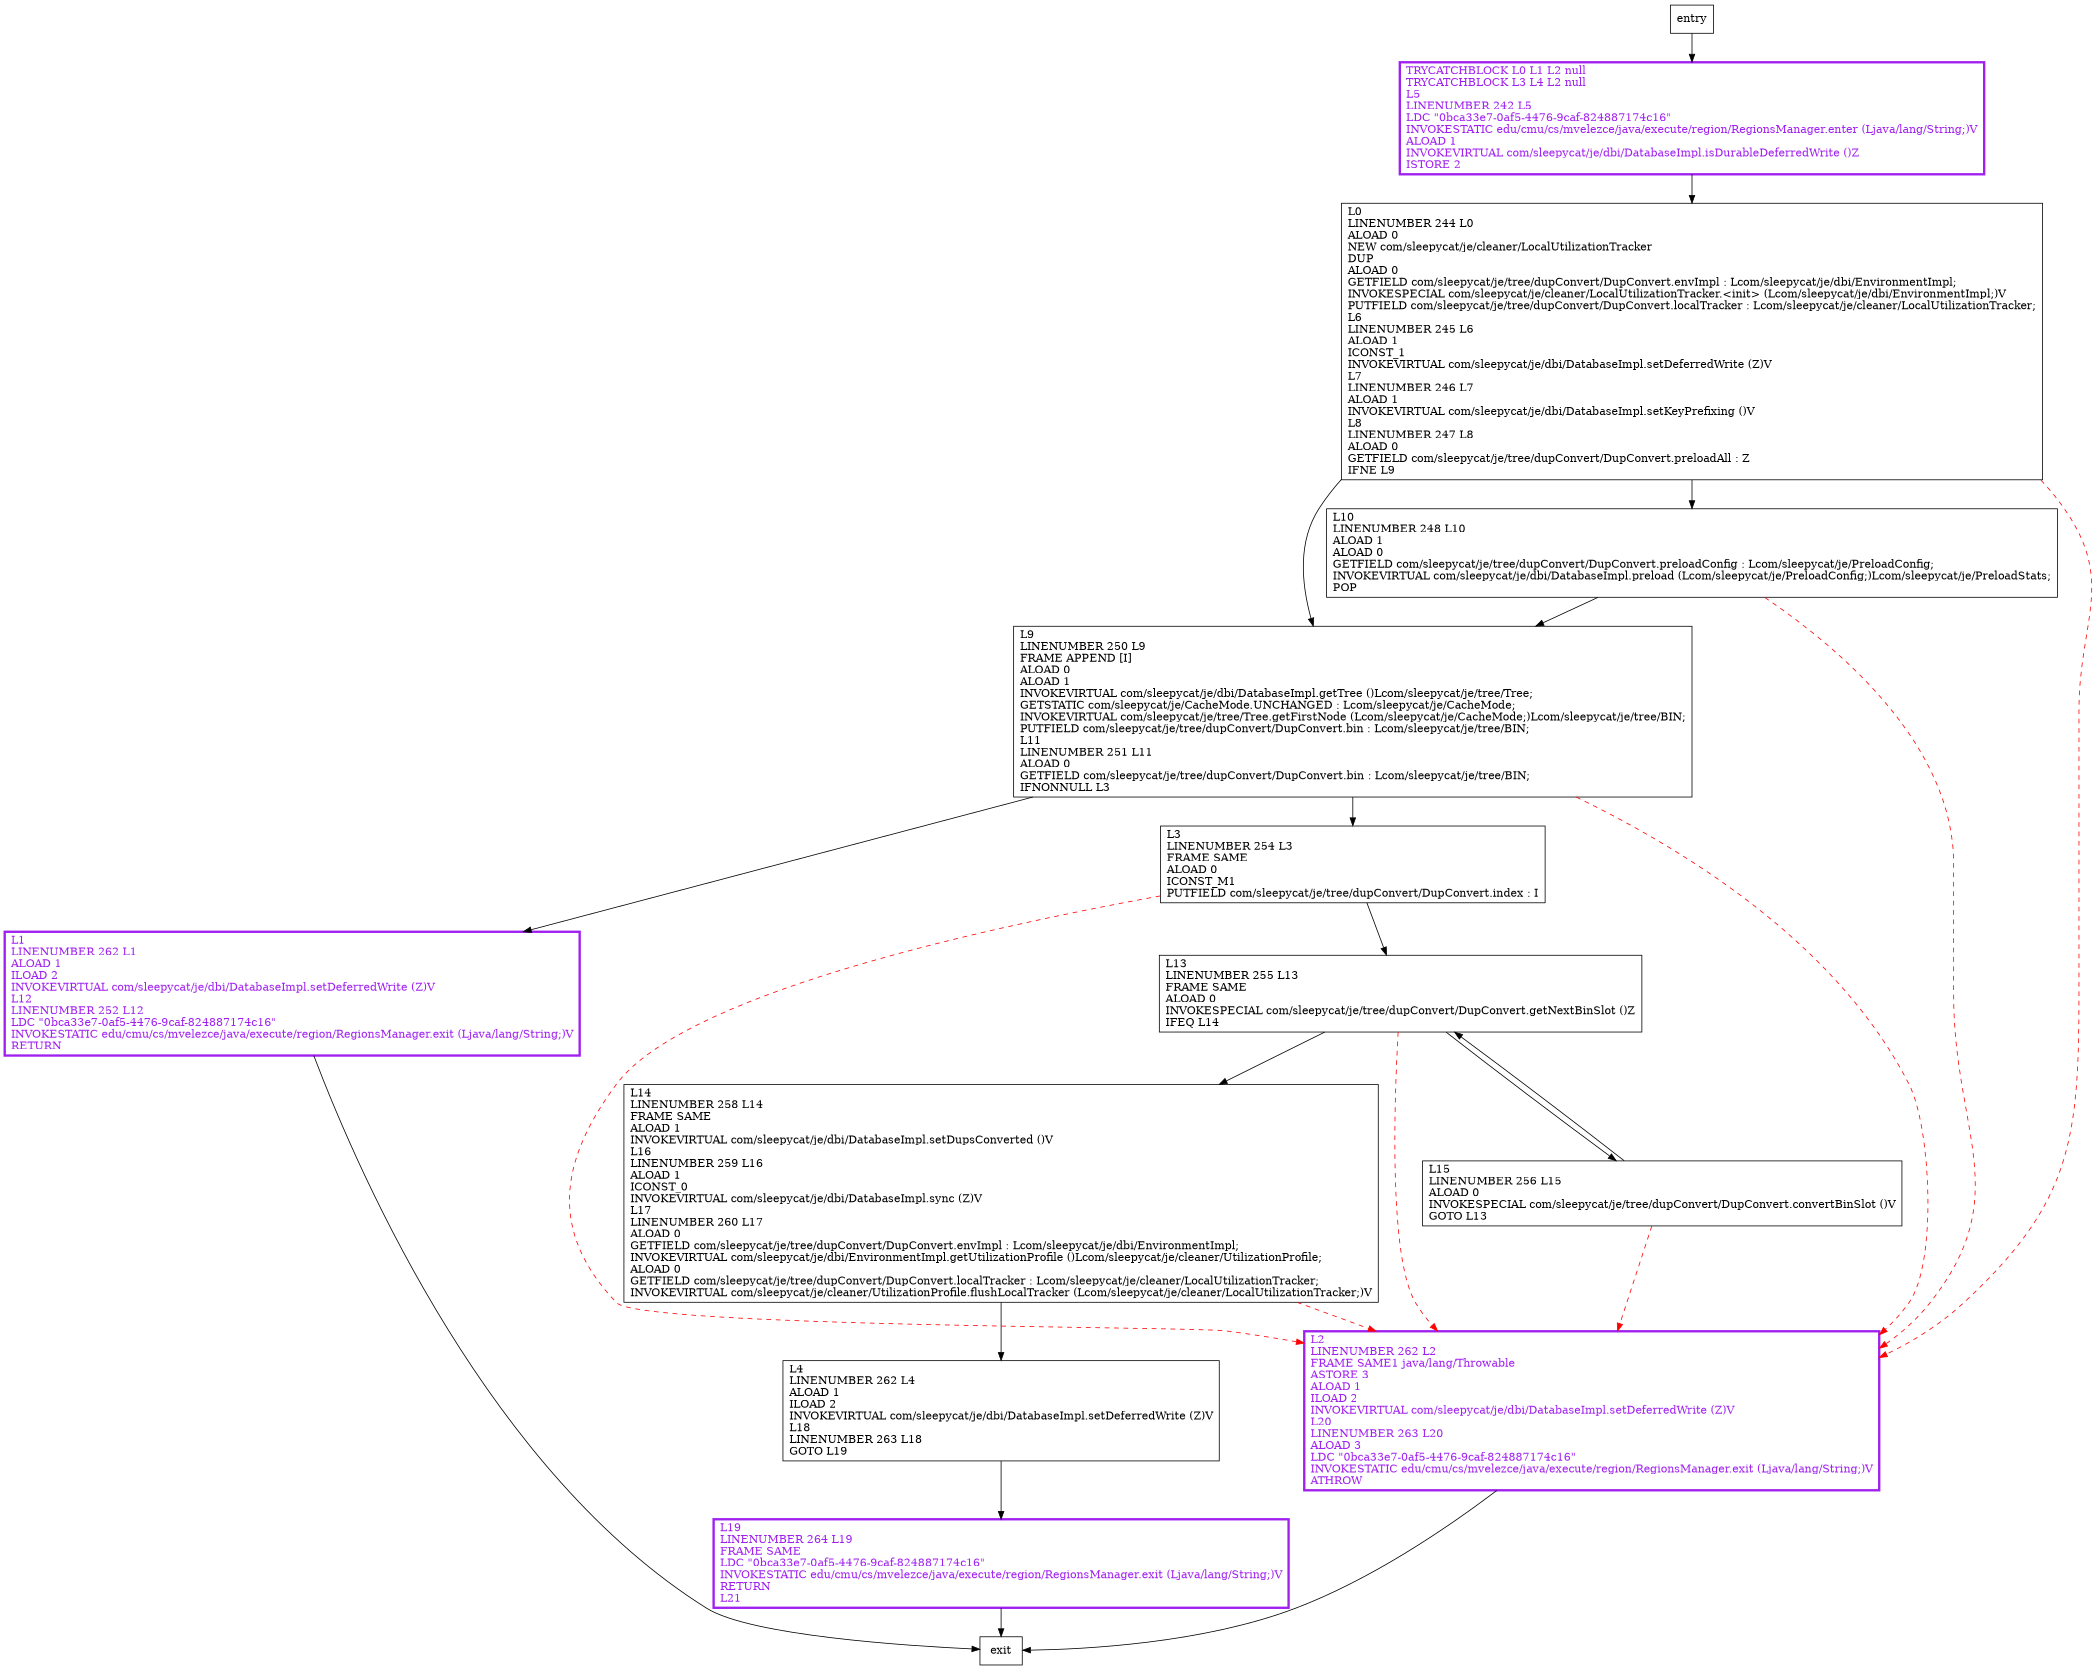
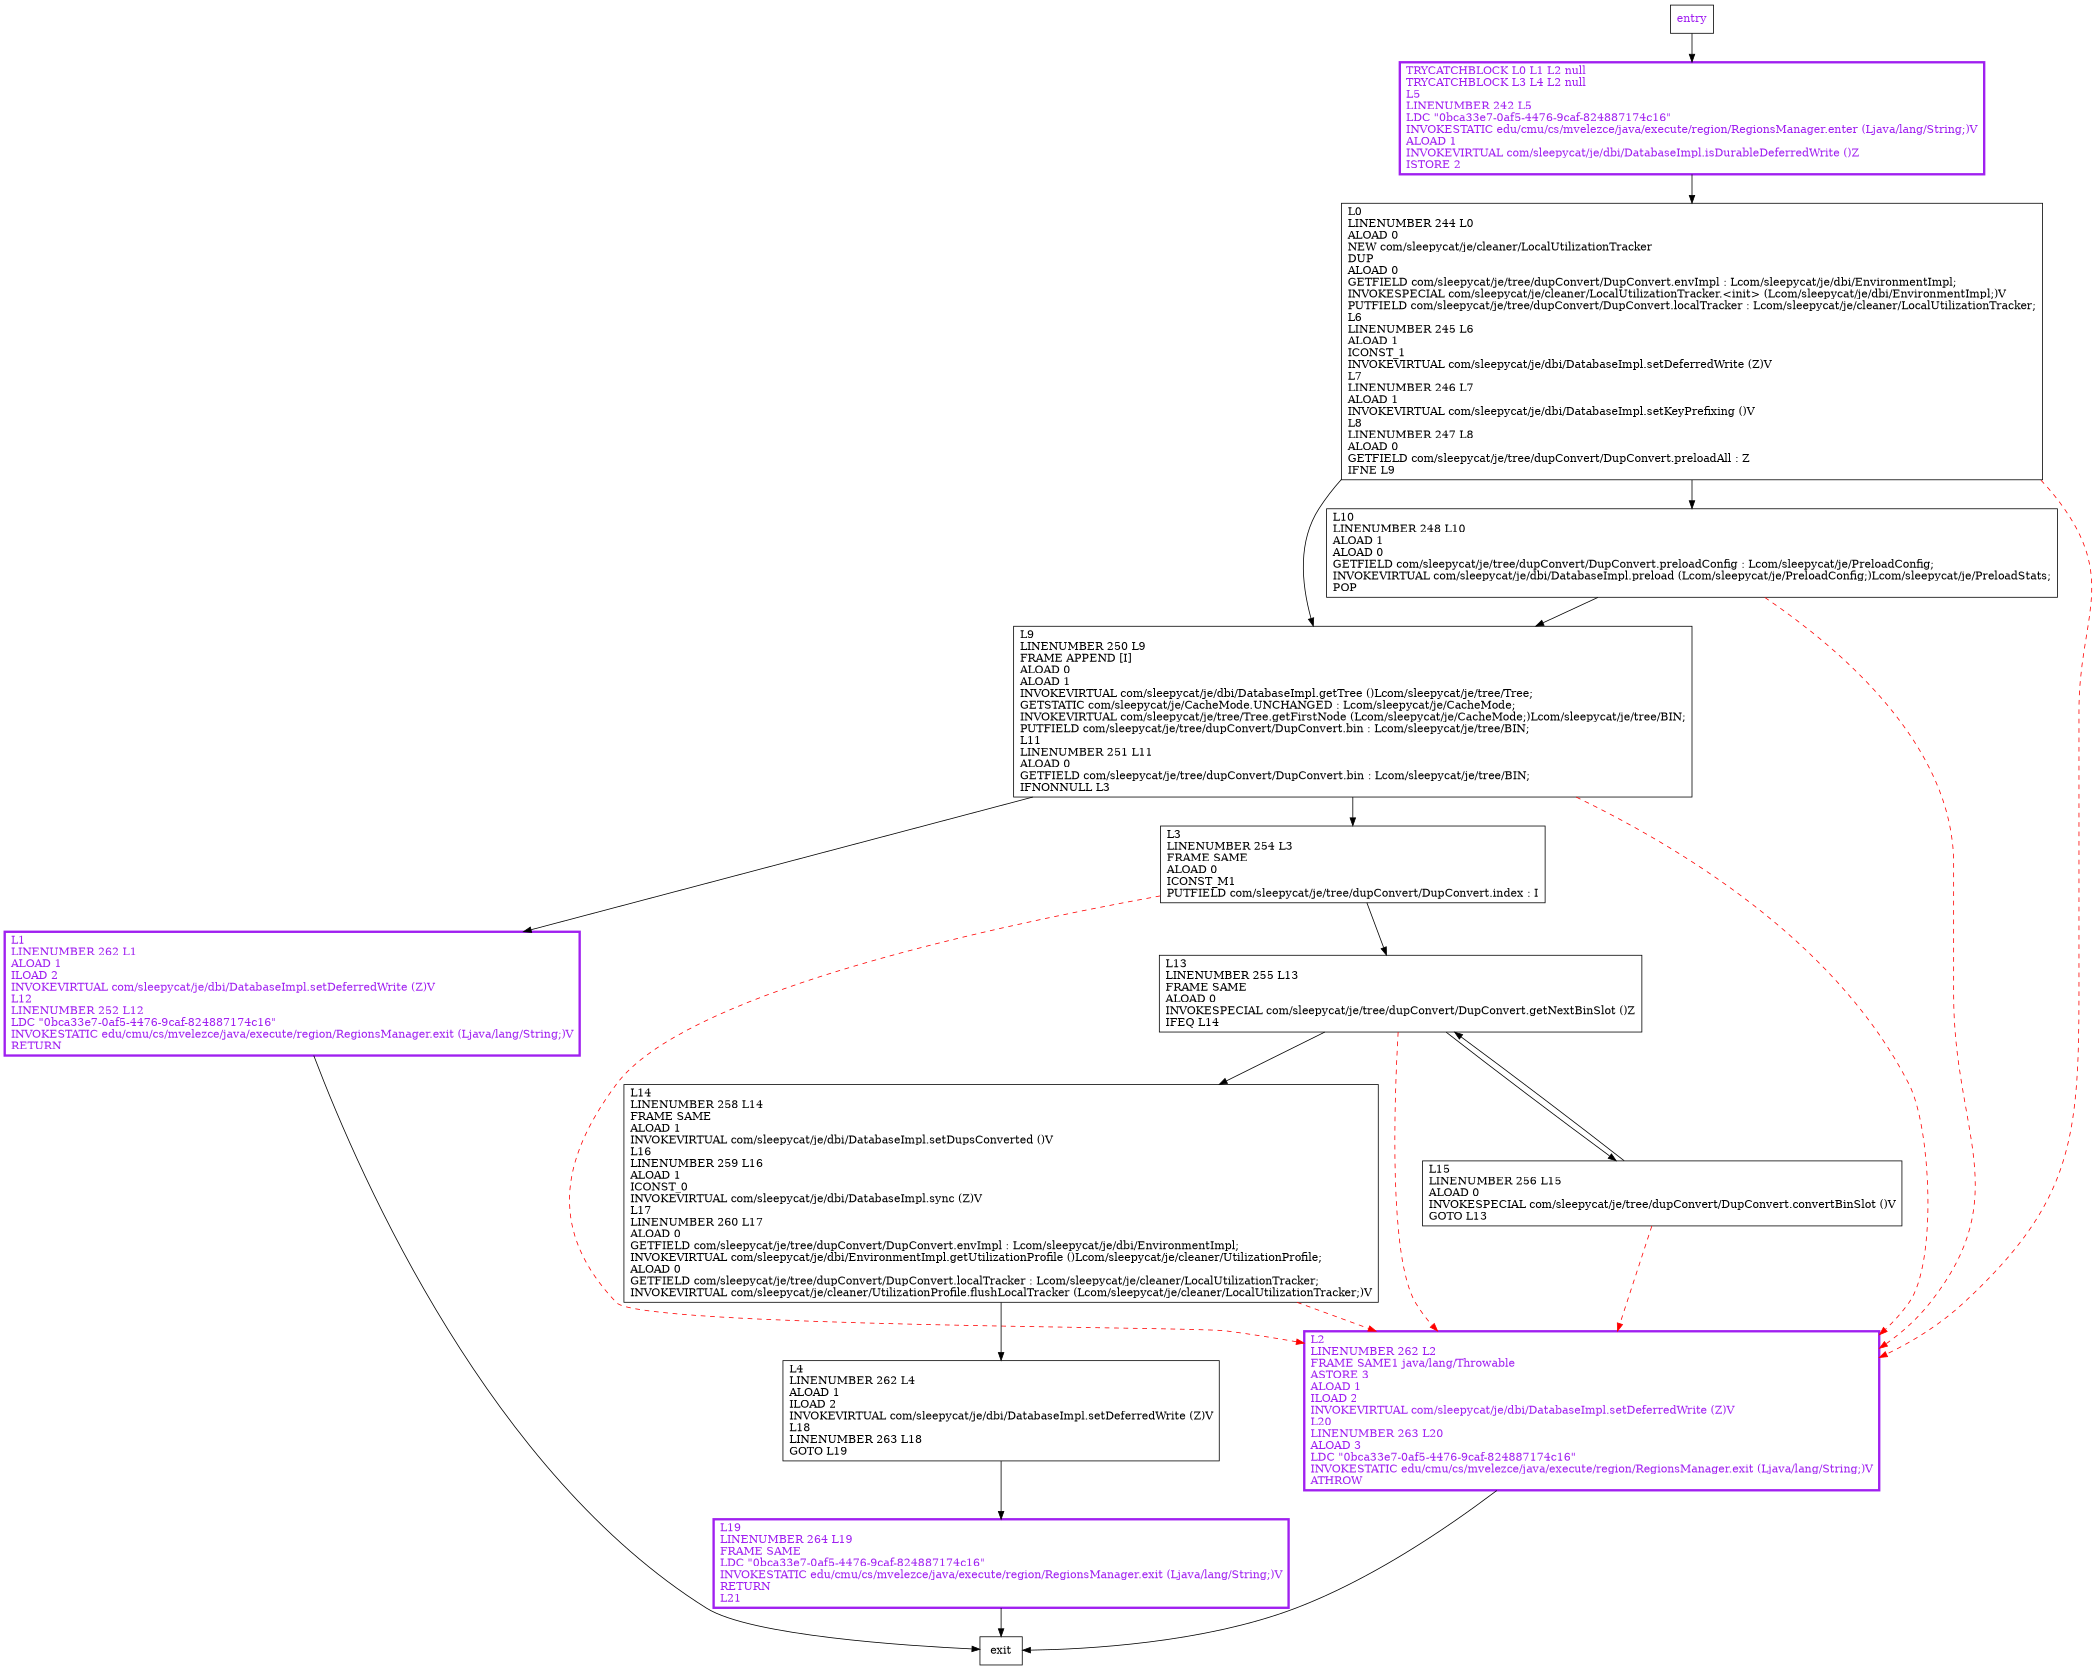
node "entry": fontcolor black -> purple
